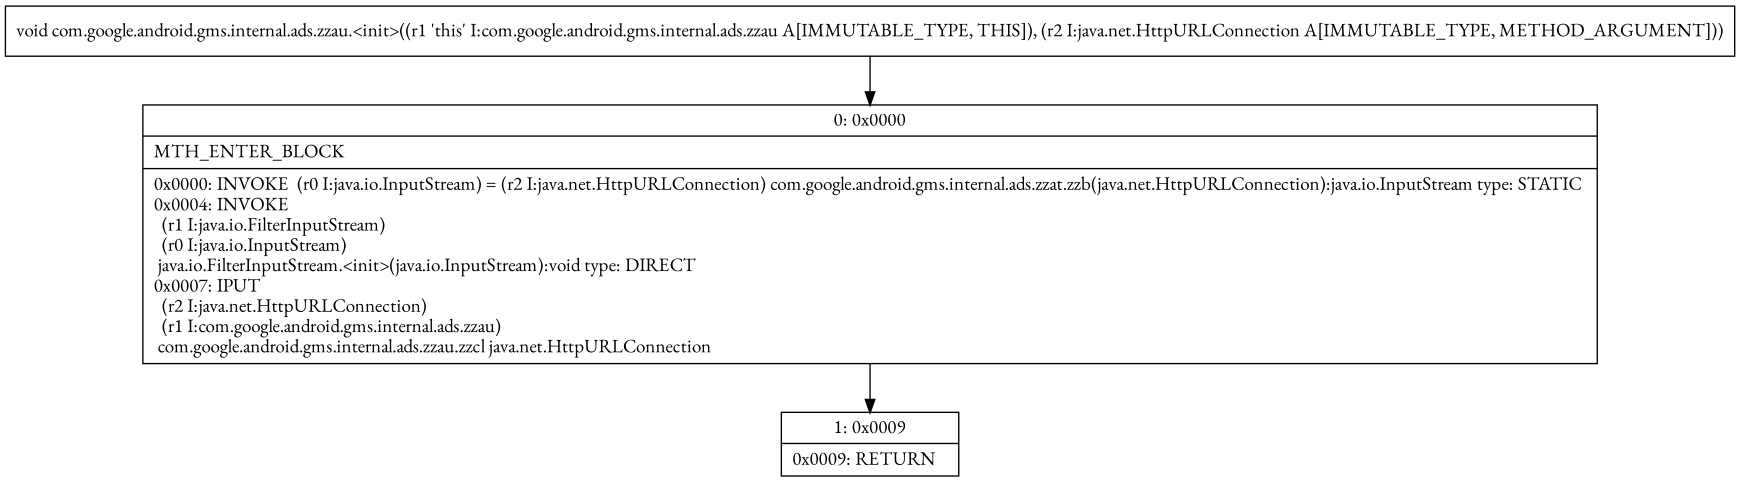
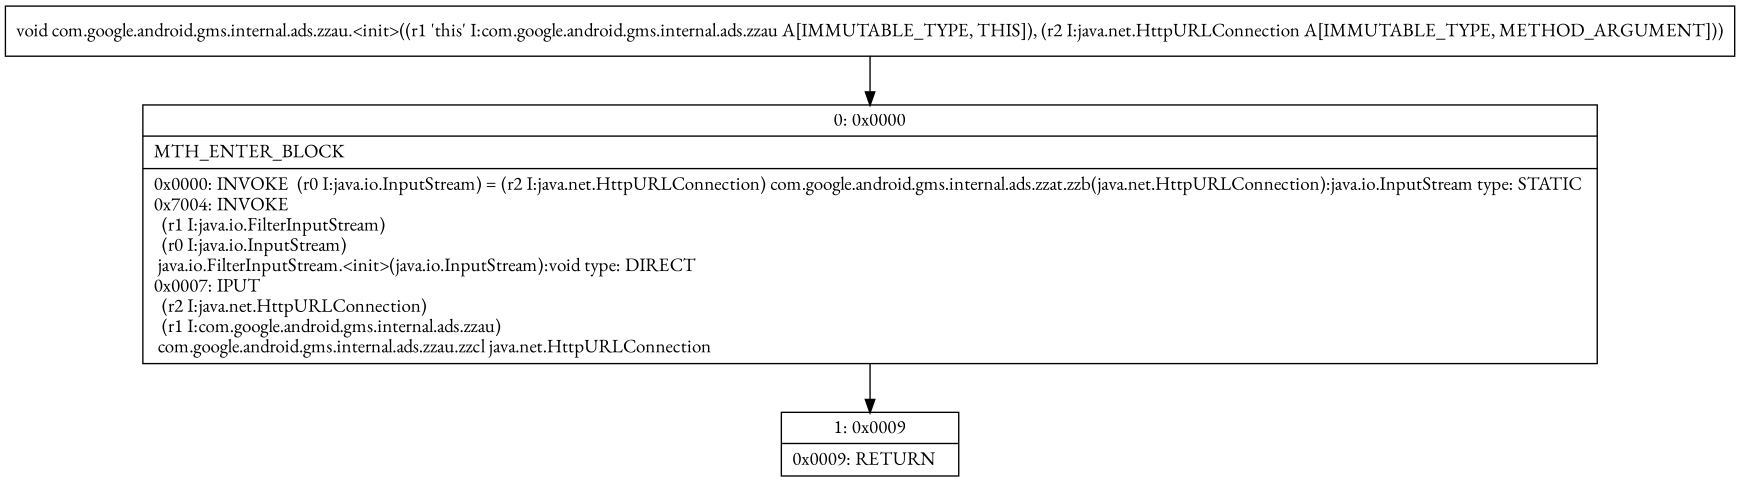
node "0: 0x0000": text "0x0004: INVOKE" -> "0x7004: INVOKE"
